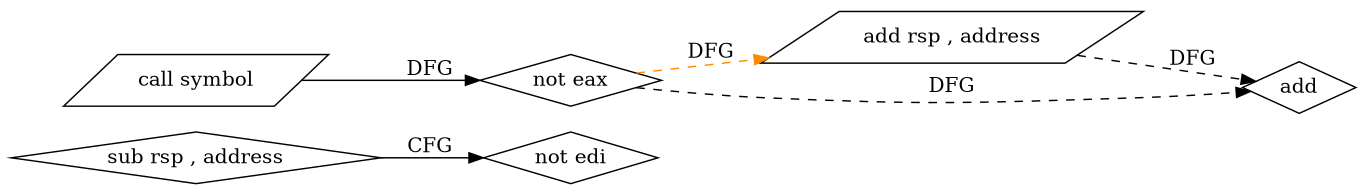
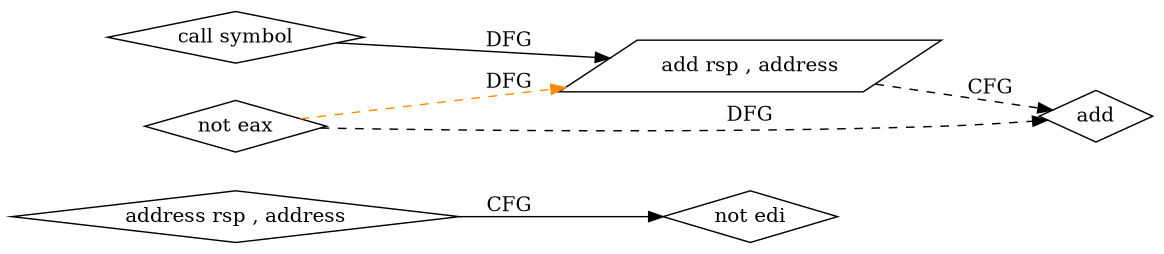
edge "add rsp , address" -> "add": label "DFG" -> "CFG"
node "call symbol": shape parallelogram -> diamond
edge "call symbol" -> "not eax": now "call symbol" -> "add rsp , address"
node "sub rsp , address": label "sub rsp , address" -> "address rsp , address"
